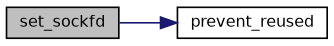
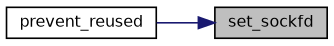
edge "set_sockfd" -> "prevent_reused": reversed
